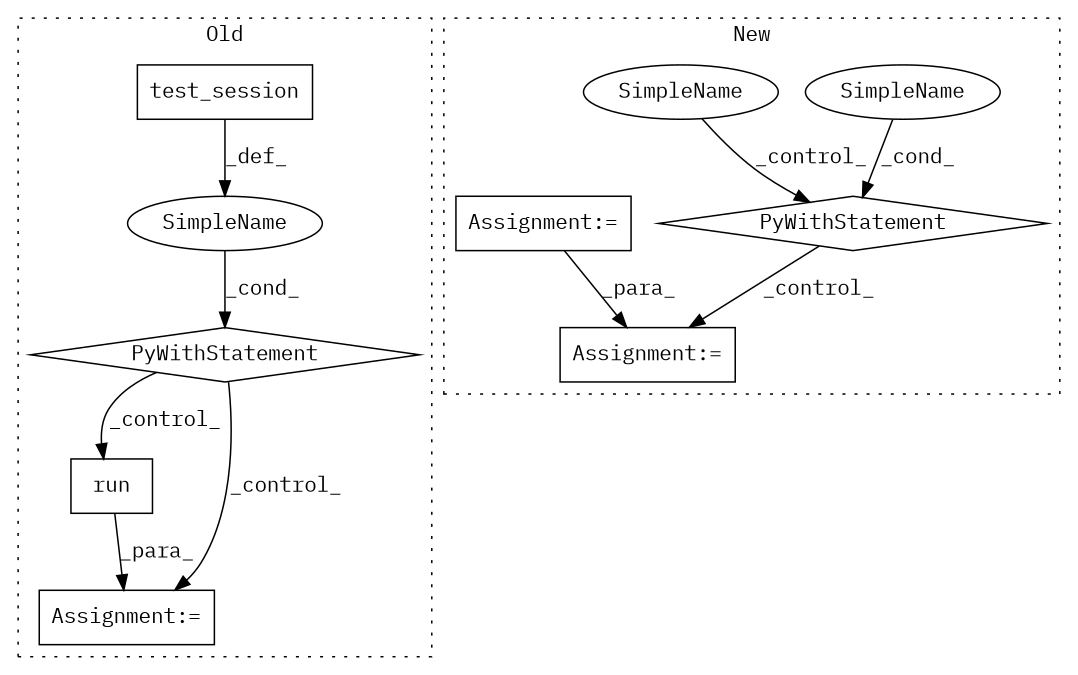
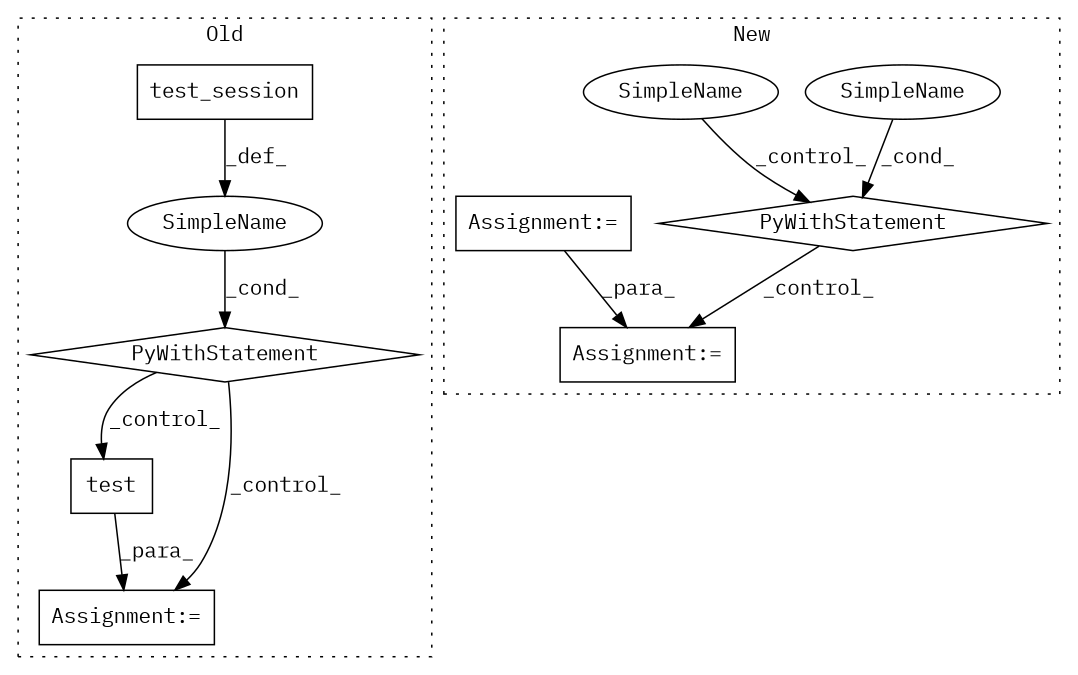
node "run": label "run" -> "test"
